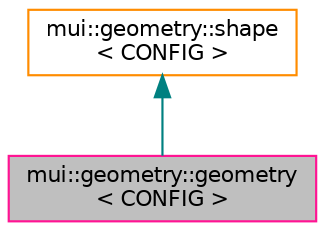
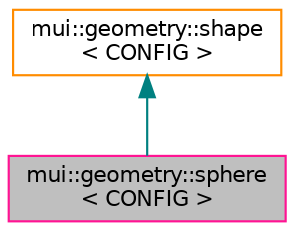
node "mui::geometry::geometry < CONFIG >": label "mui::geometry::geometry < CONFIG >" -> "mui::geometry::sphere < CONFIG >"
